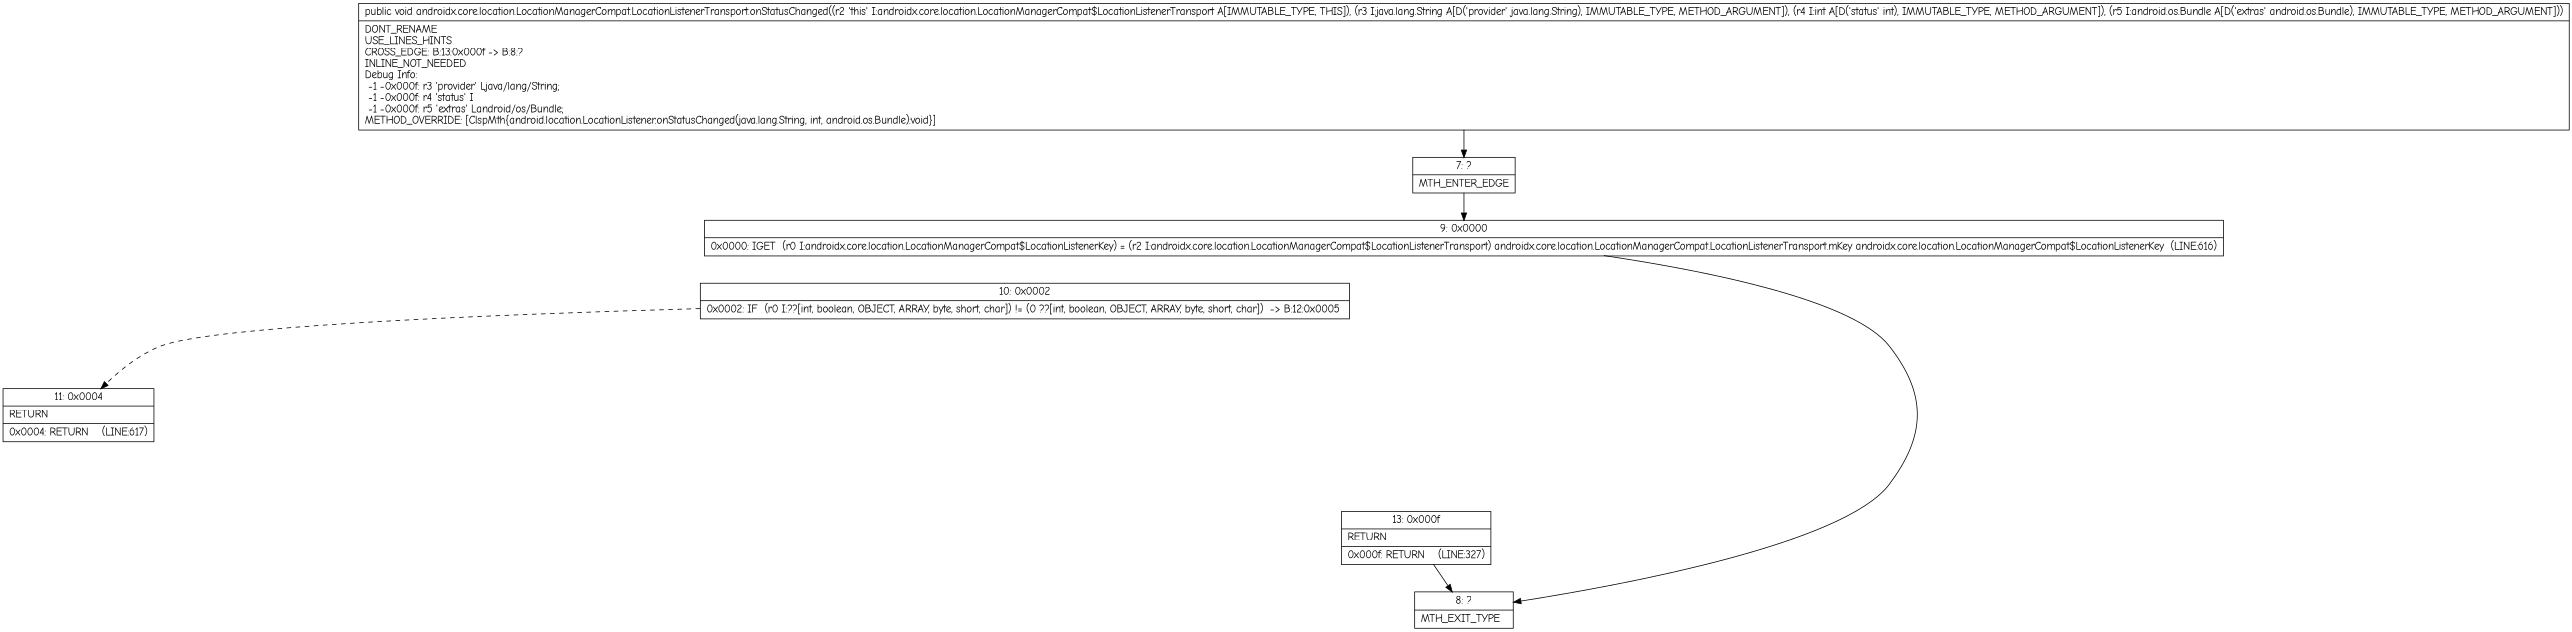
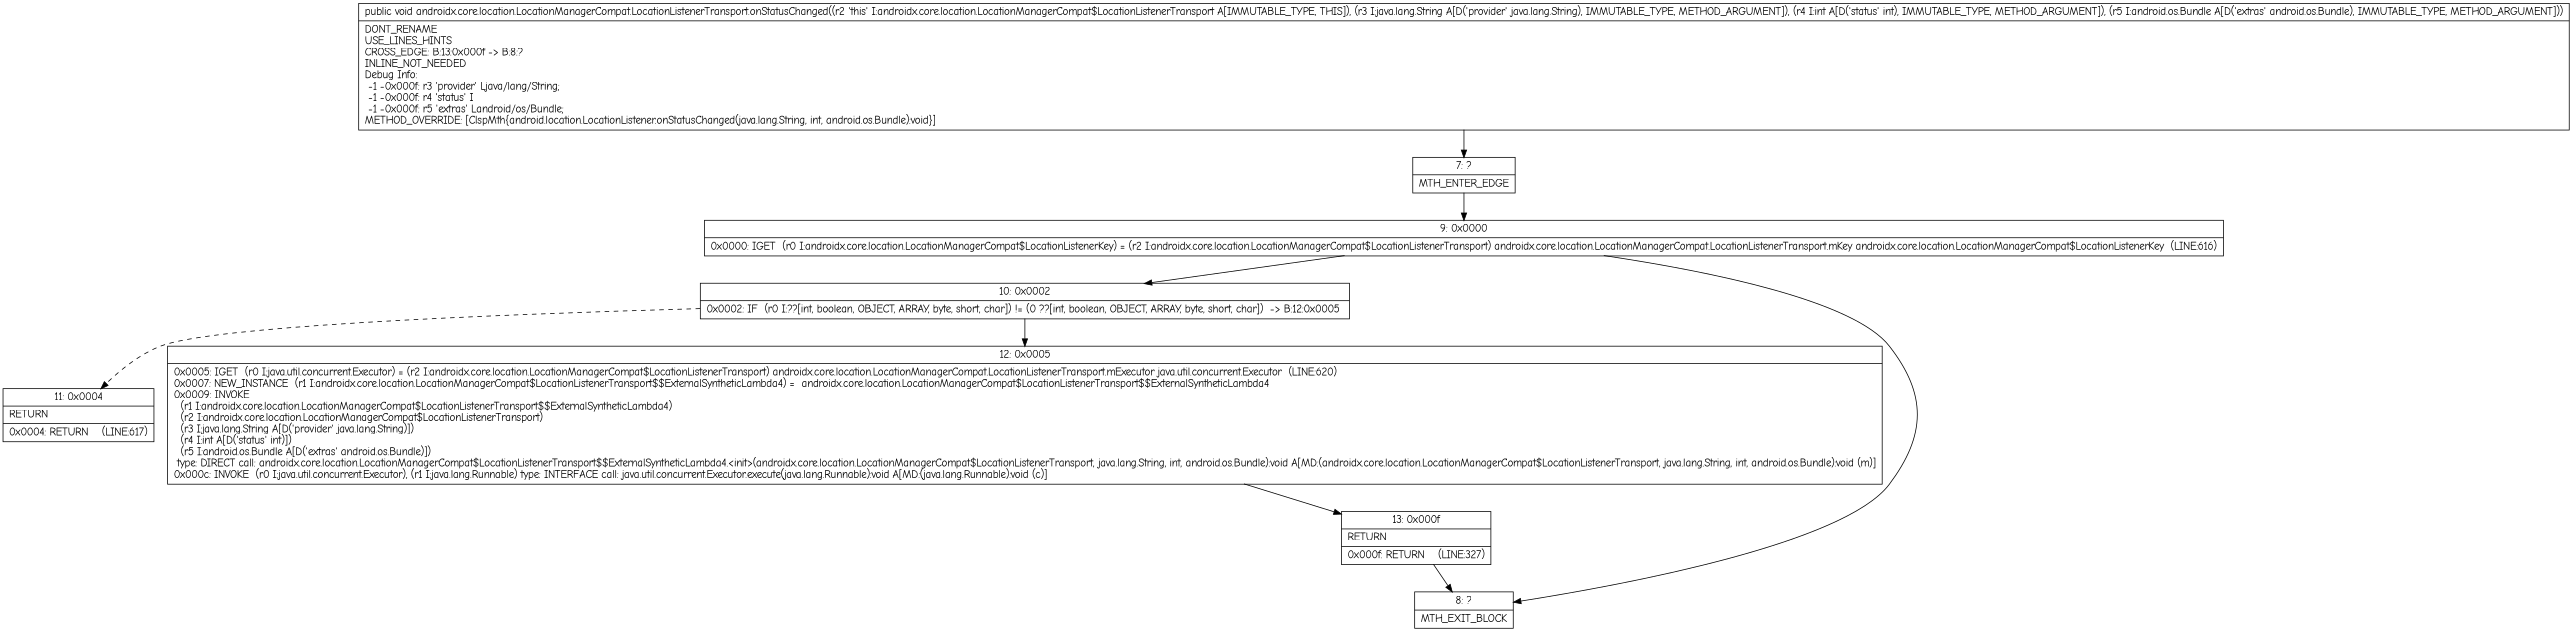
edge "9: 0x0000" -> "10: 0x0002": added
node "12: 0x0005": added
node "8: ?": text "MTH_EXIT_TYPE" -> "MTH_EXIT_BLOCK"
